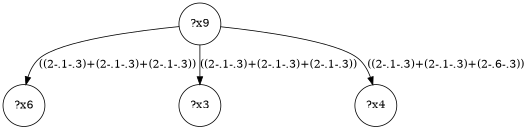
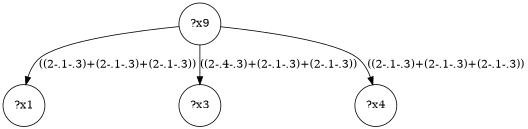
edge "?x9" -> "?x3": label "((2-.1-.3)+(2-.1-.3)+(2-.1-.3))" -> "((2-.4-.3)+(2-.1-.3)+(2-.1-.3))"
edge "?x9" -> "?x4": label "((2-.1-.3)+(2-.1-.3)+(2-.6-.3))" -> "((2-.1-.3)+(2-.1-.3)+(2-.1-.3))"
node "?x6": label "?x6" -> "?x1"
